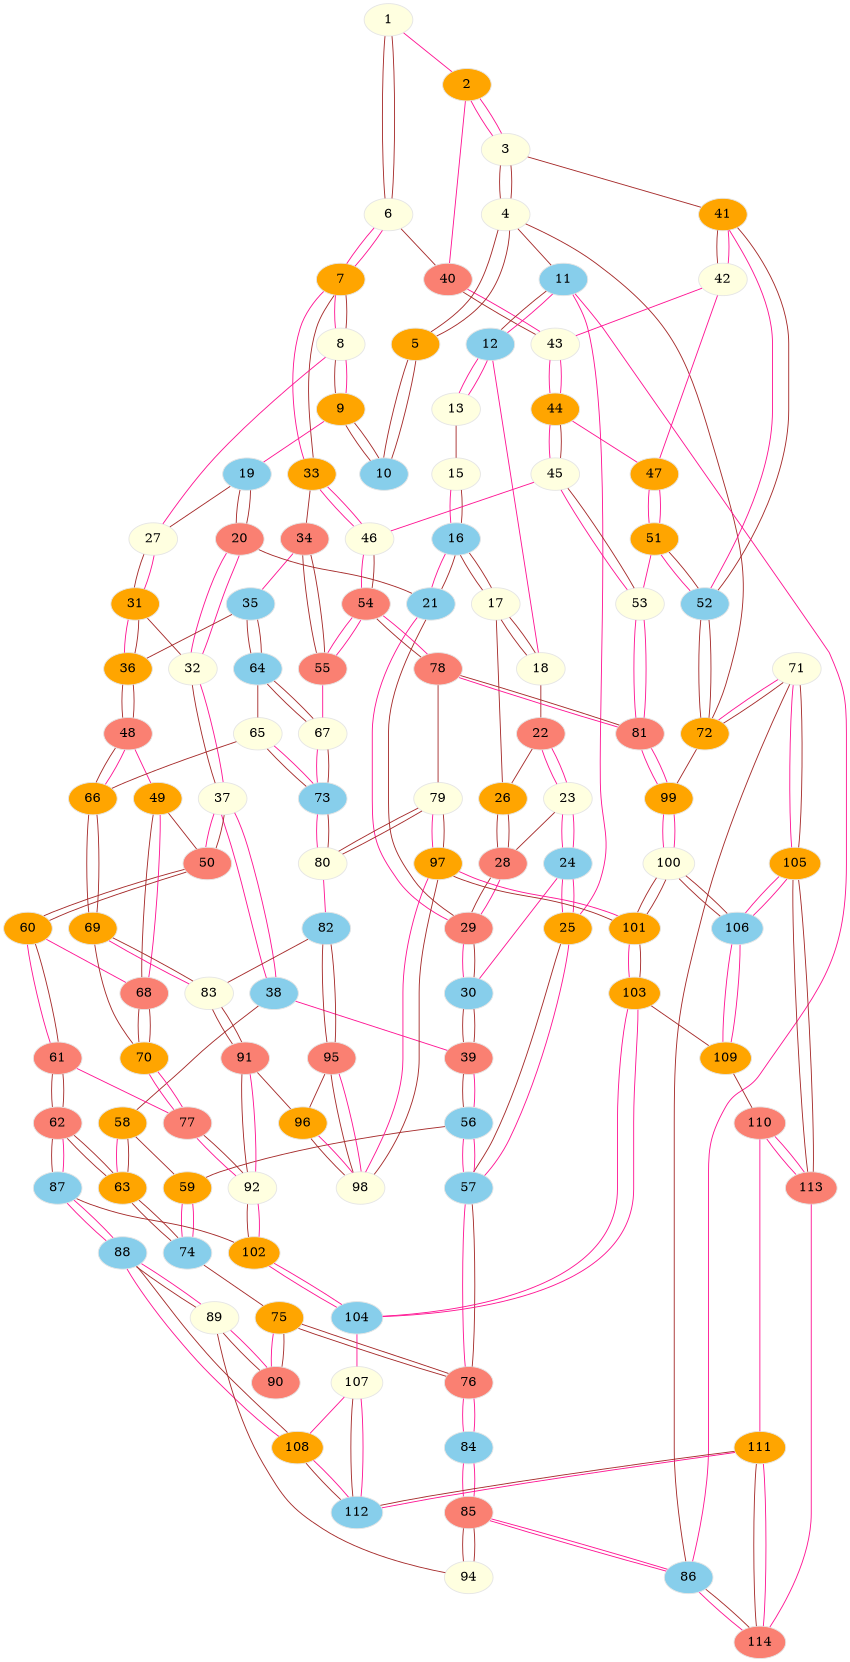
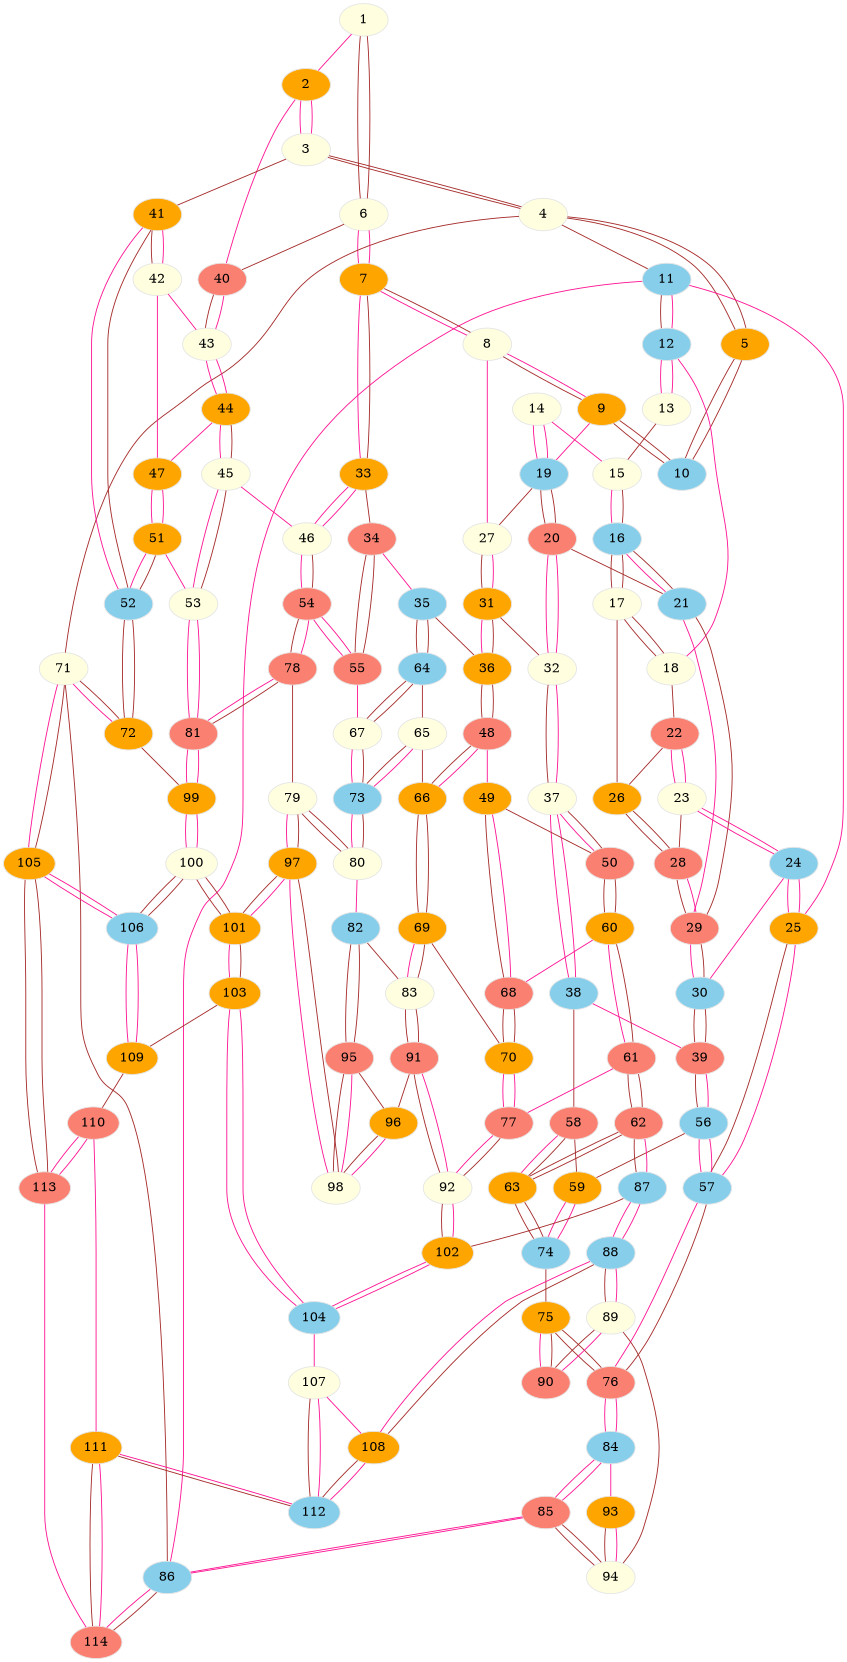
node "14": added
edge "4" -- "72": now "4" -- "71"
node "58": fillcolor orange -> salmon
node "93": added
